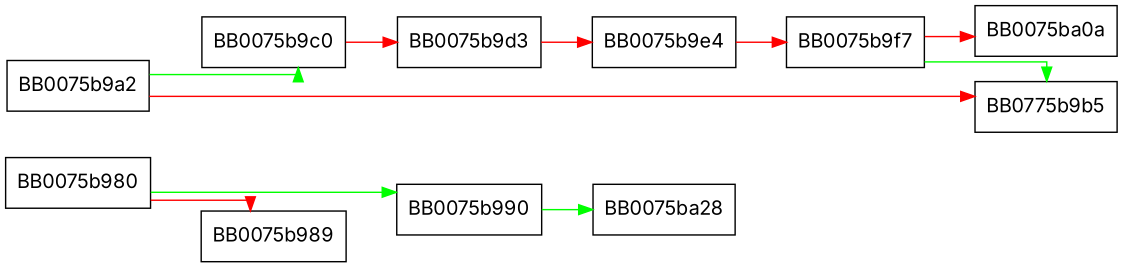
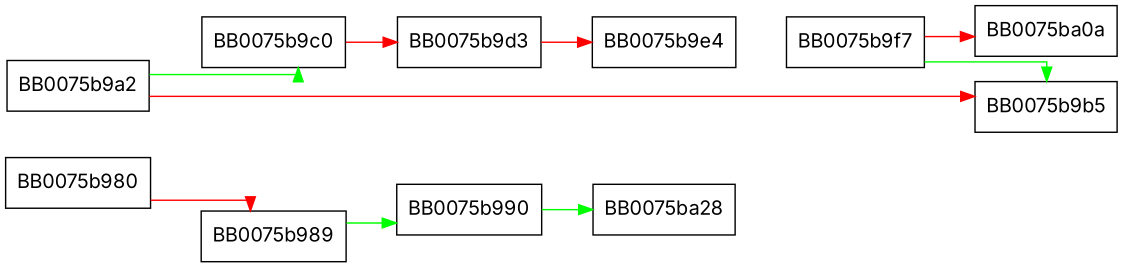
edge "BB0075b9e4" -> "BB0075b9f7": removed
node "BB0775b9b5": label "BB0775b9b5" -> "BB0075b9b5"
edge "BB0075b980" -> "BB0075b990": now "BB0075b989" -> "BB0075b990"
